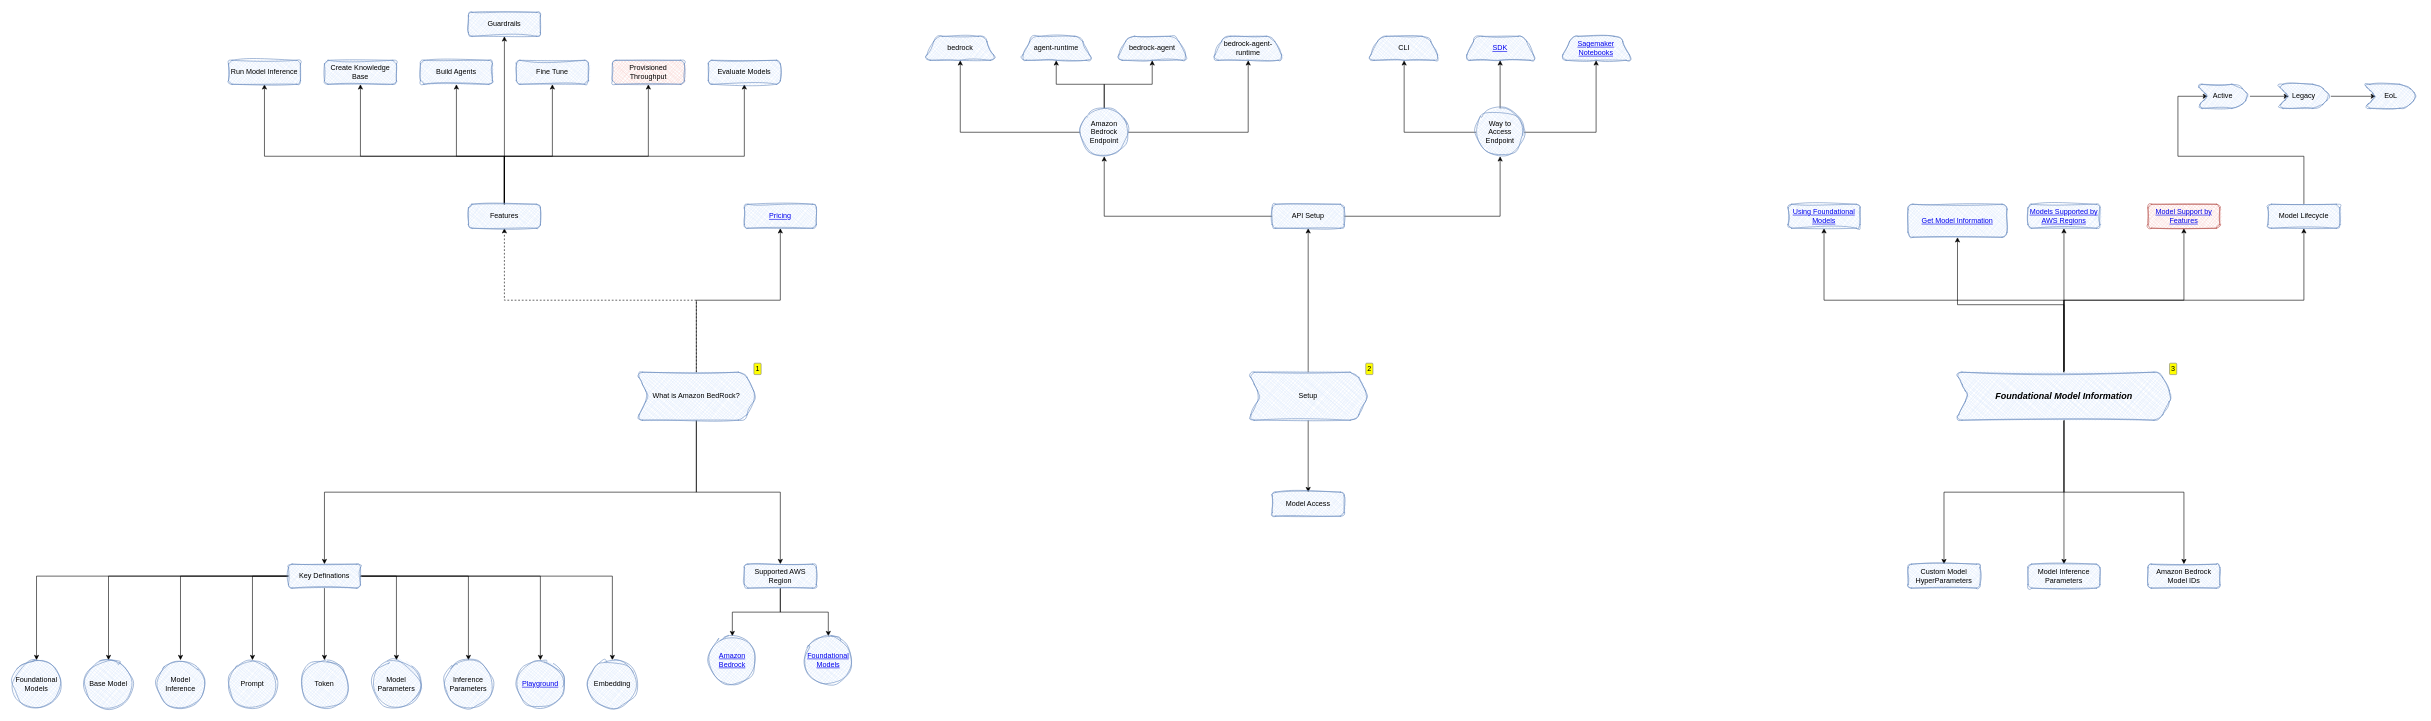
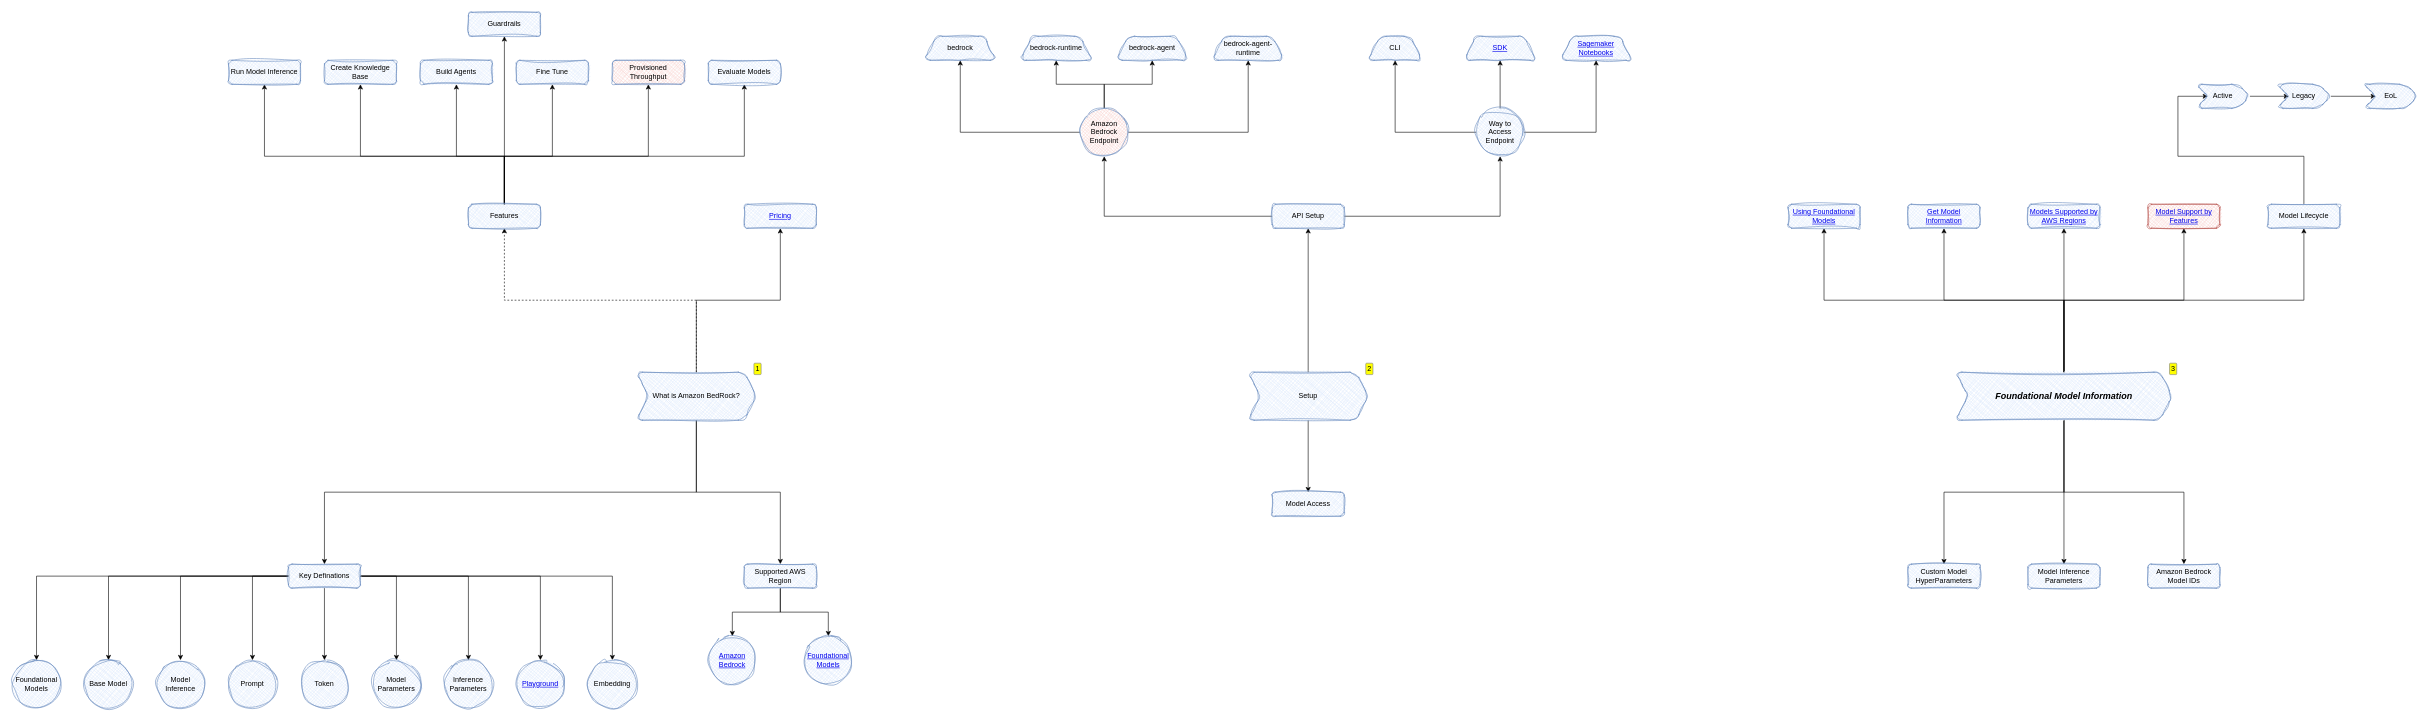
node "agent-runtime": label "agent-runtime" -> "bedrock-runtime"
node "CLI": size 72x24 -> 54x24
node "Amazon Bedrock Endpoint": fillcolor #dae8fc -> #f8cecc
node "Get Model Information": size 99x33 -> 72x24
